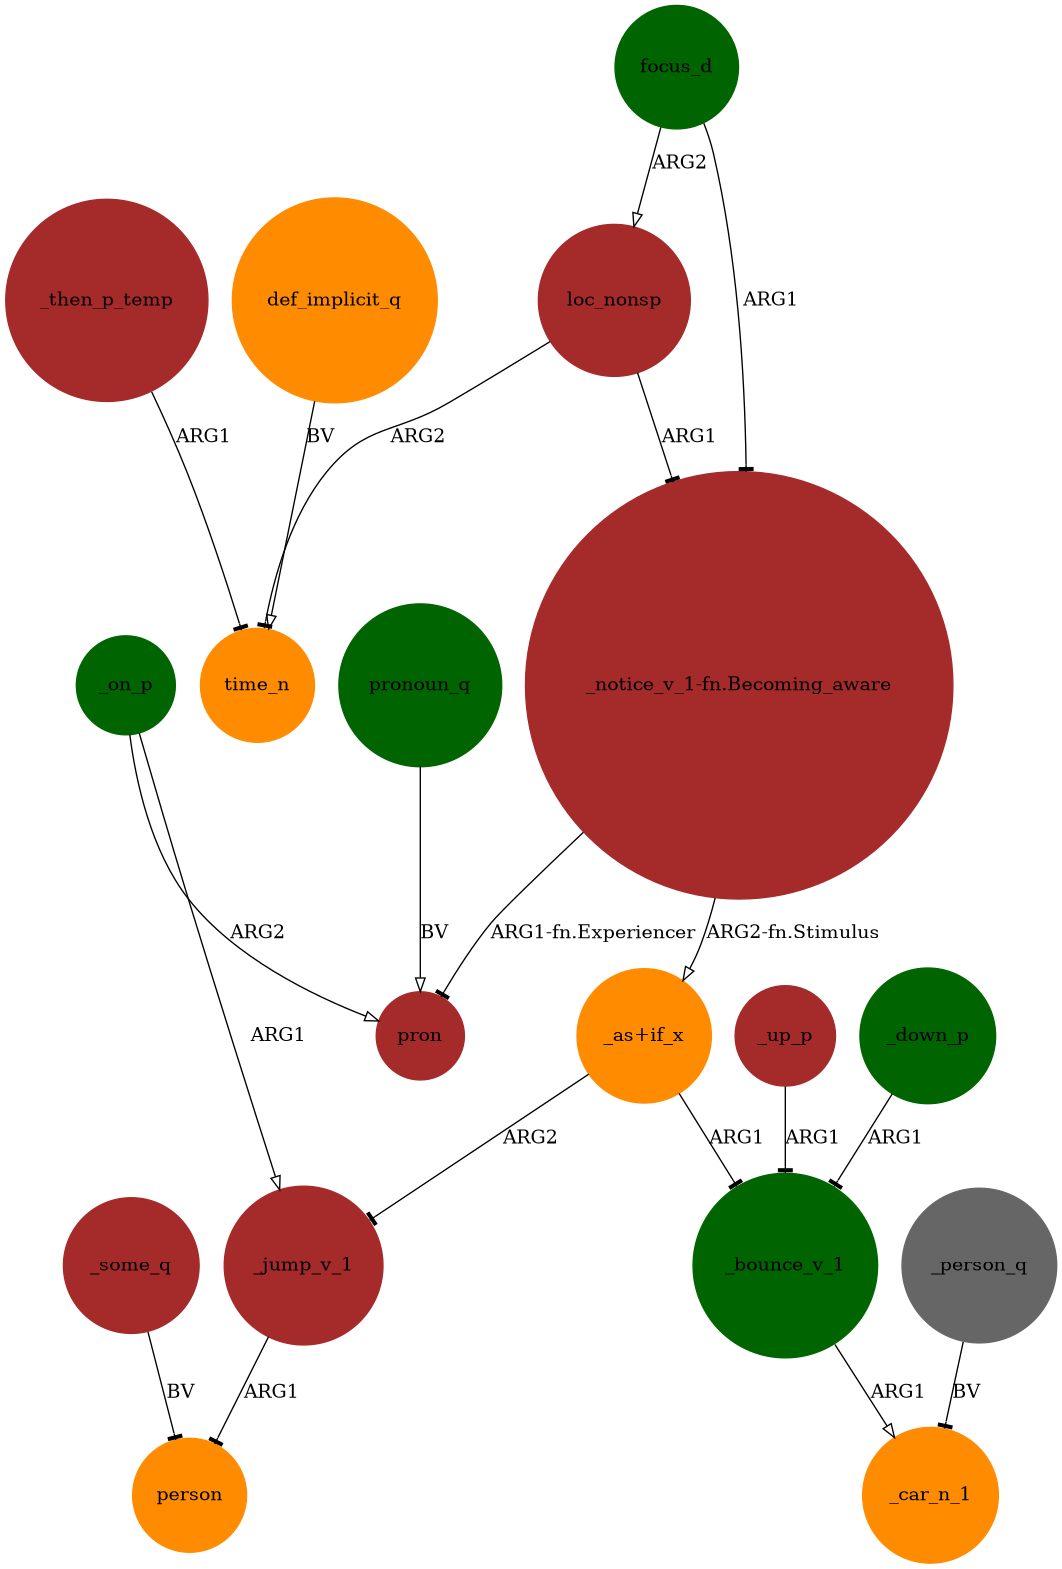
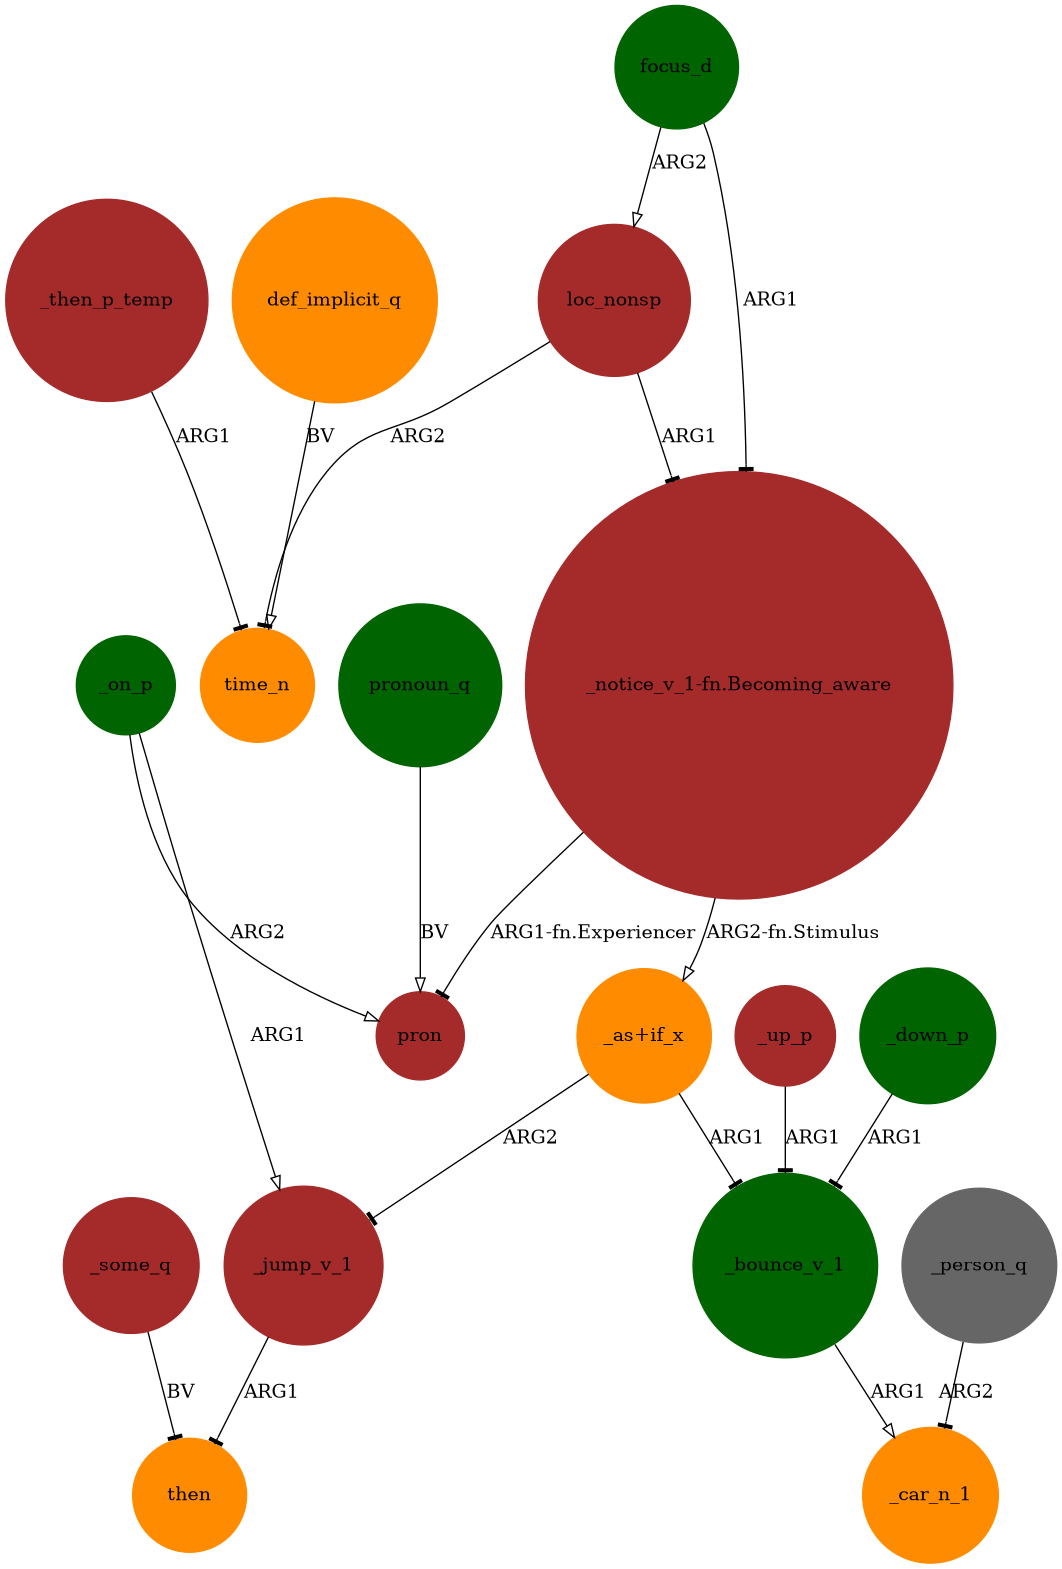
edge "_person_q" -> "_car_n_1": label "BV" -> "ARG2"
node "person": label "person" -> "then"
